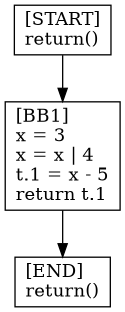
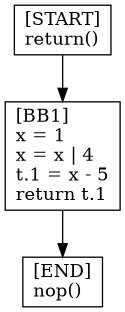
node "[BB1] x = 3 x = x | 4 t.1 = x - 5 return t.1": label "[BB1] x = 3 x = x | 4 t.1 = x - 5 return t.1" -> "[BB1] x = 1 x = x | 4 t.1 = x - 5 return t.1"
node "[END] return()": label "[END] return()" -> "[END] nop()"
